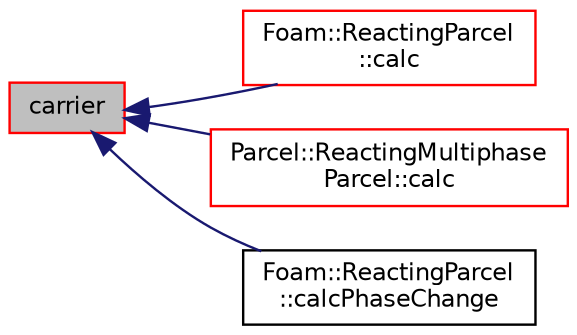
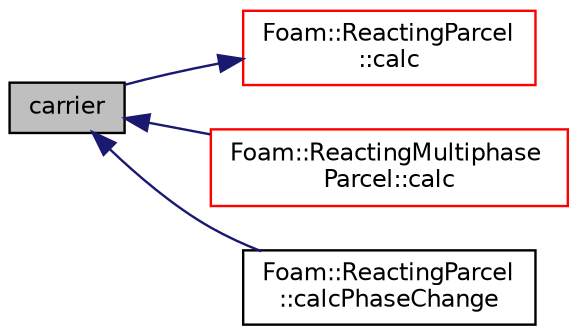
edge "Foam::ReactingParcel ::calc" -> "carrier": reversed
node "carrier": color red -> black
node "Parcel::ReactingMultiphase Parcel::calc": label "Parcel::ReactingMultiphase Parcel::calc" -> "Foam::ReactingMultiphase Parcel::calc"
